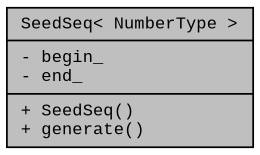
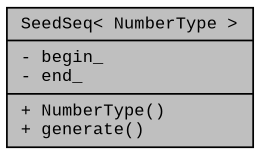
node "SeedSeq< NumberType >": text "+ SeedSeq()" -> "+ NumberType()"
